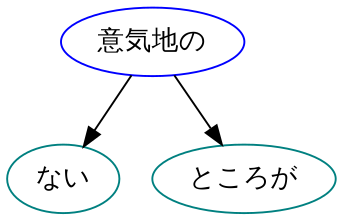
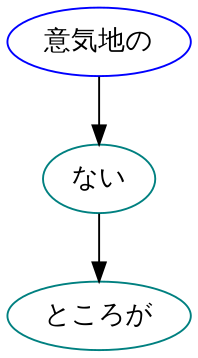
edge "意気地の" -> "ところが": now "ない" -> "ところが"
